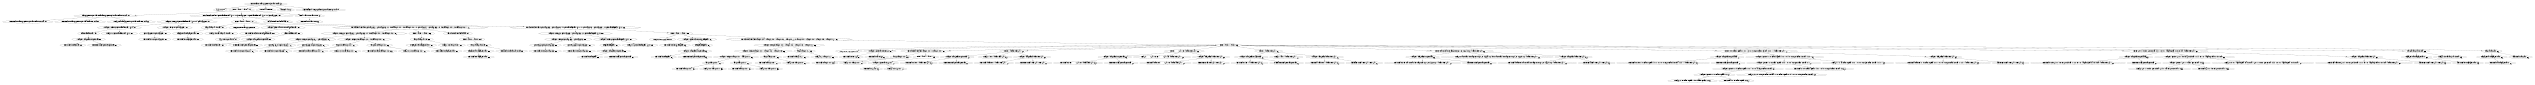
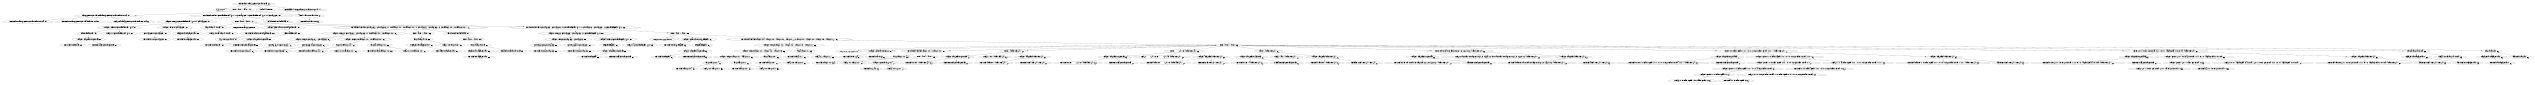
node "(MODIFIER,VIRTUAL)": removed
